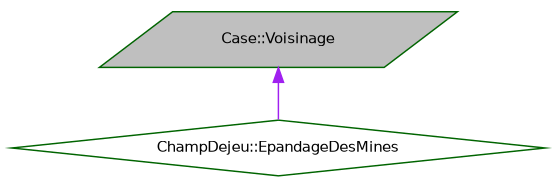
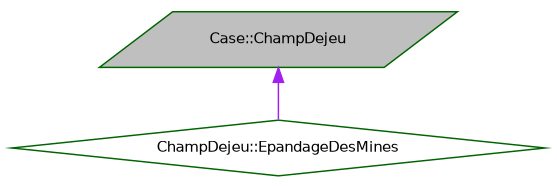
node "Case::Voisinage": label "Case::Voisinage" -> "Case::ChampDejeu"
